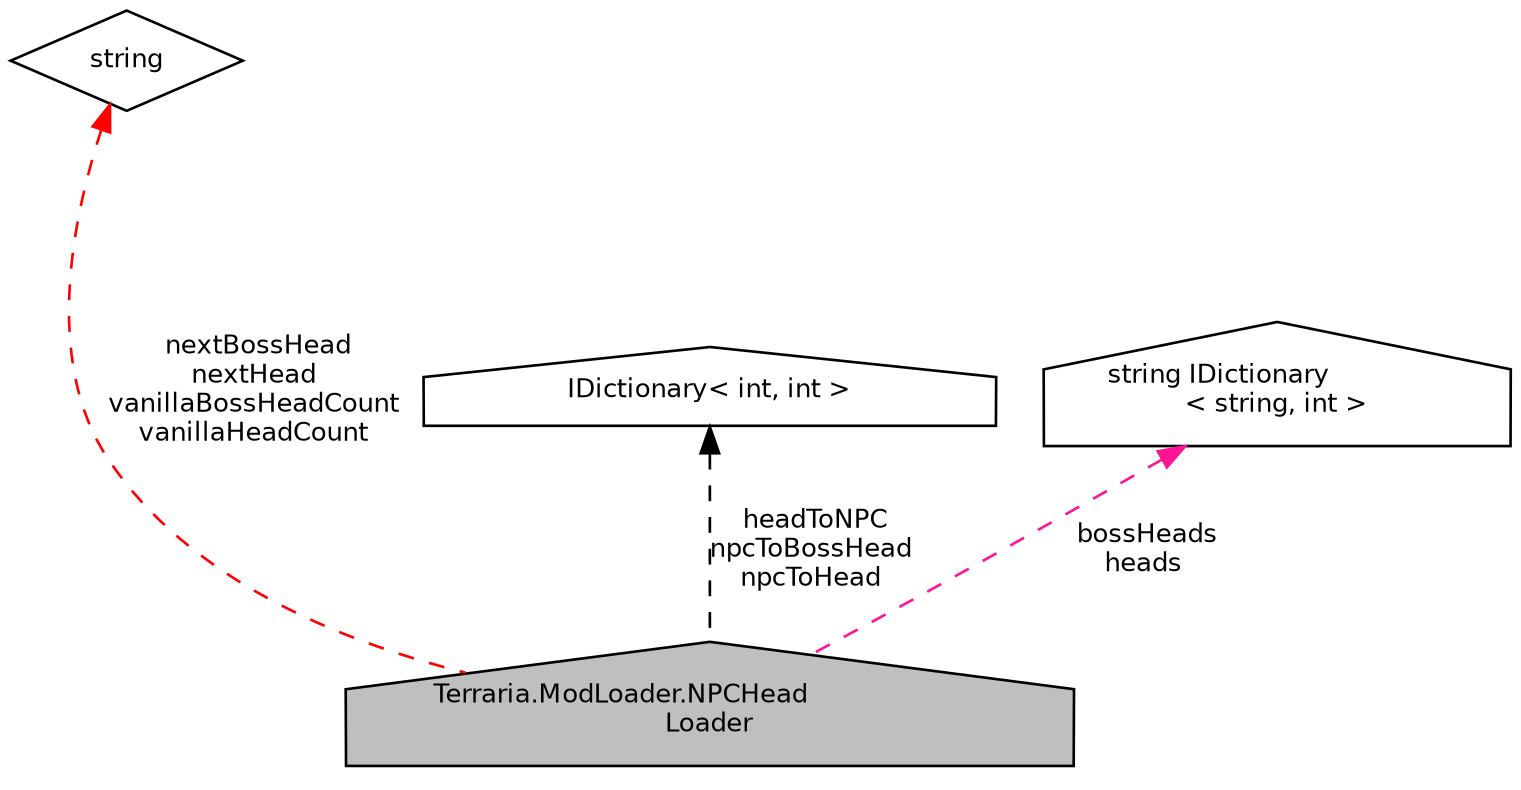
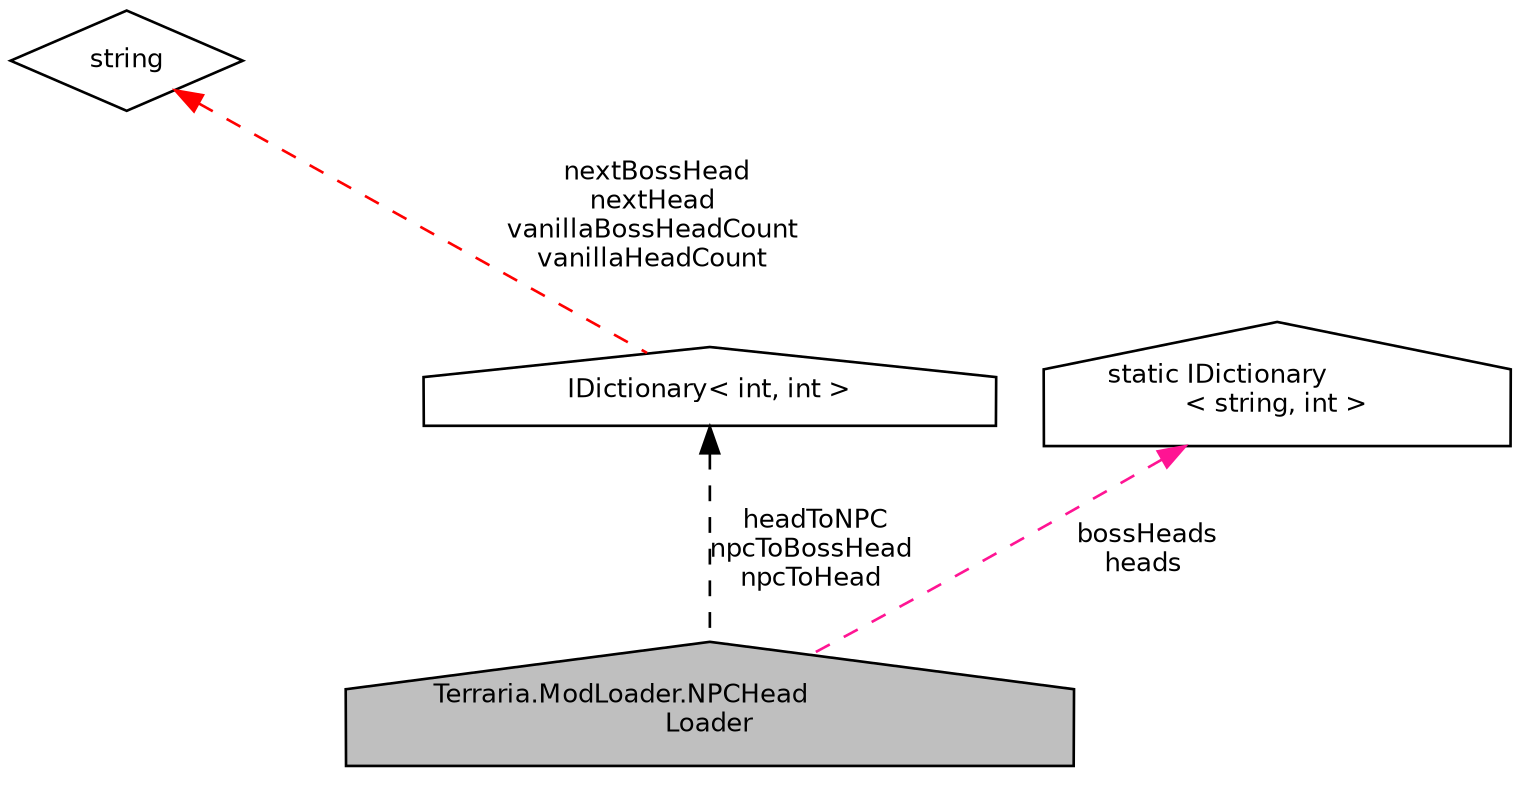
node "string IDictionary < string, int >": label "string IDictionary < string, int >" -> "static IDictionary < string, int >"
edge "Terraria.ModLoader.NPCHead Loader" -> "string": now "IDictionary< int, int >" -> "string"
